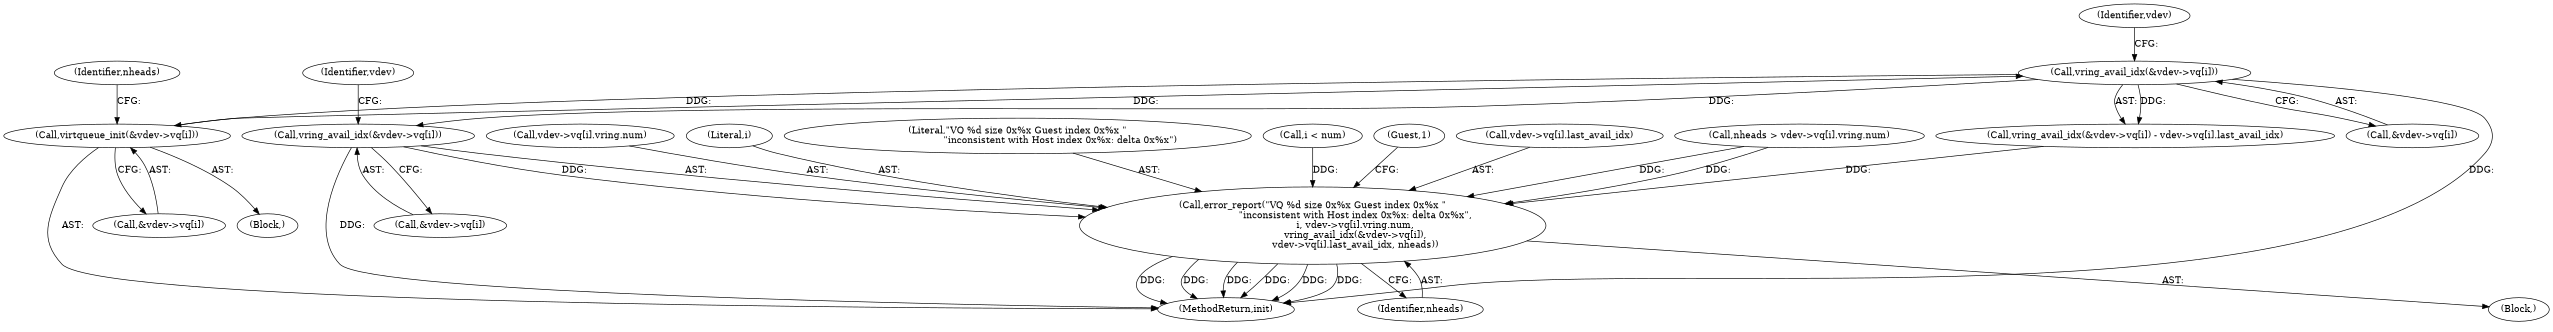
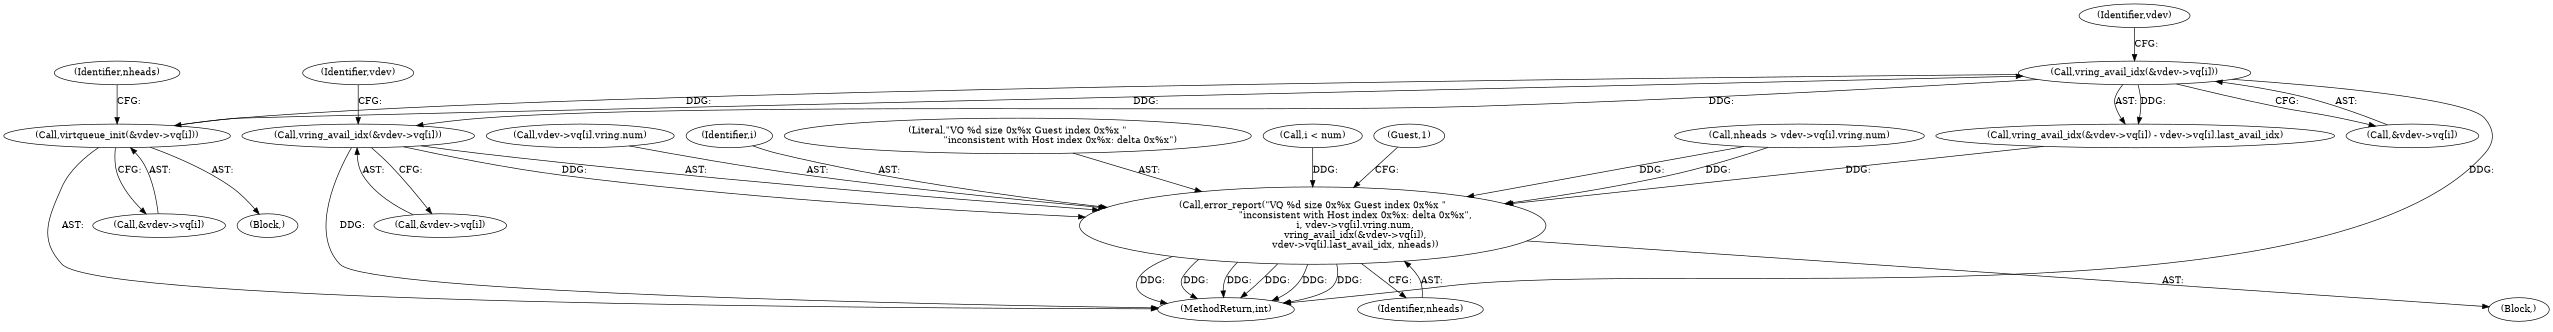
node "(Literal,i)": label "(Literal,i)" -> "(Identifier,i)"
node "(Call,vdev->vq[i].last_avail_idx)": removed
node "(MethodReturn,init)": label "(MethodReturn,init)" -> "(MethodReturn,int)"
